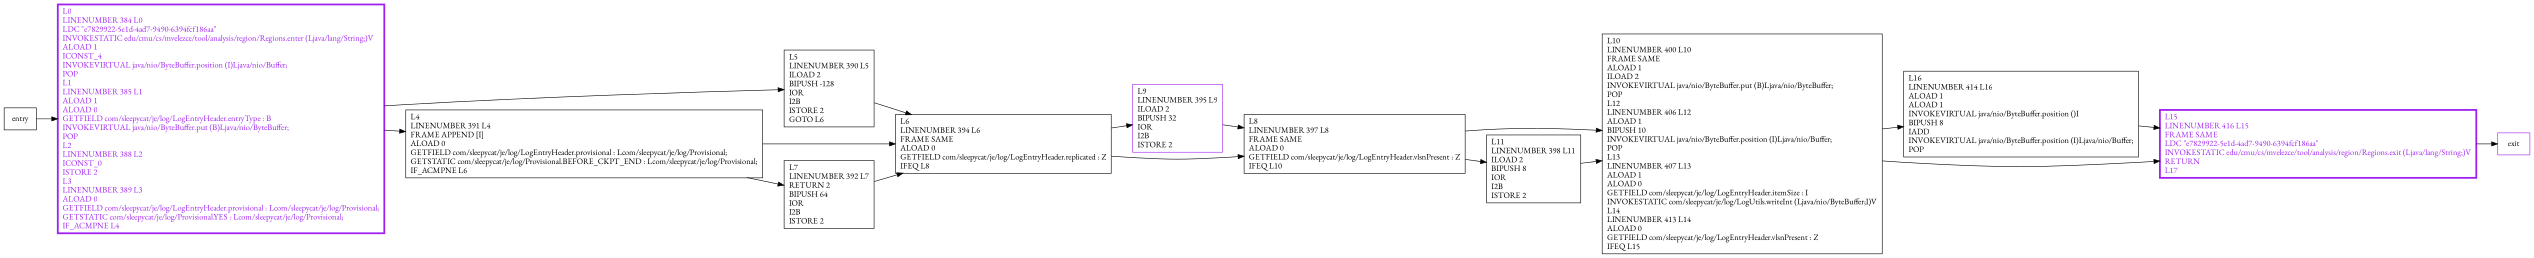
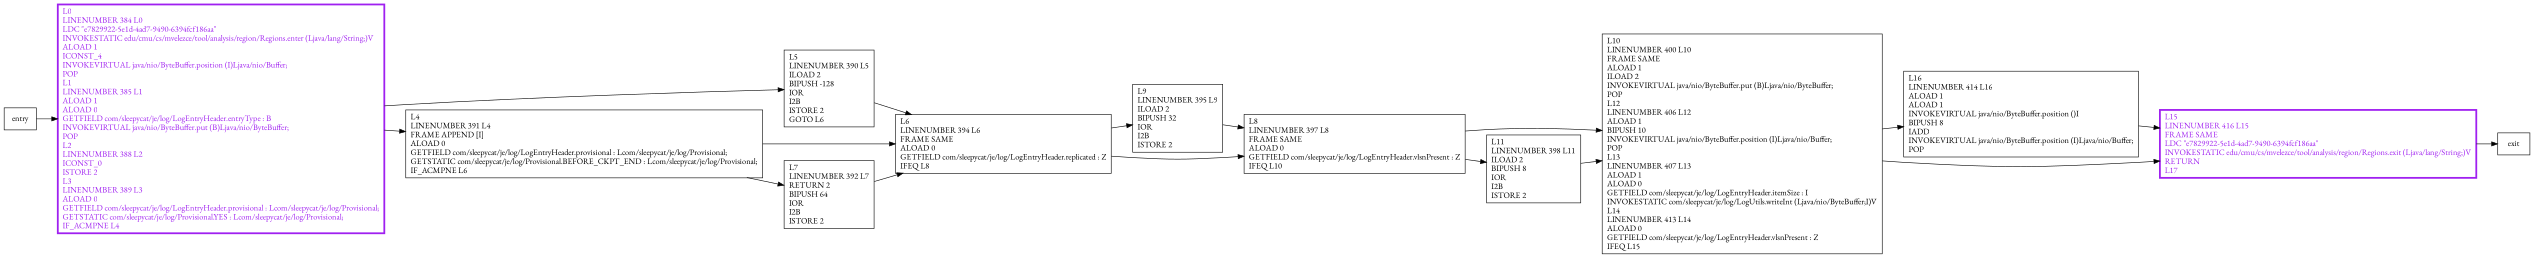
node "L9 LINENUMBER 395 L9 ILOAD 2 BIPUSH 32 IOR I2B ISTORE 2": color purple -> black
node "exit": color purple -> black
